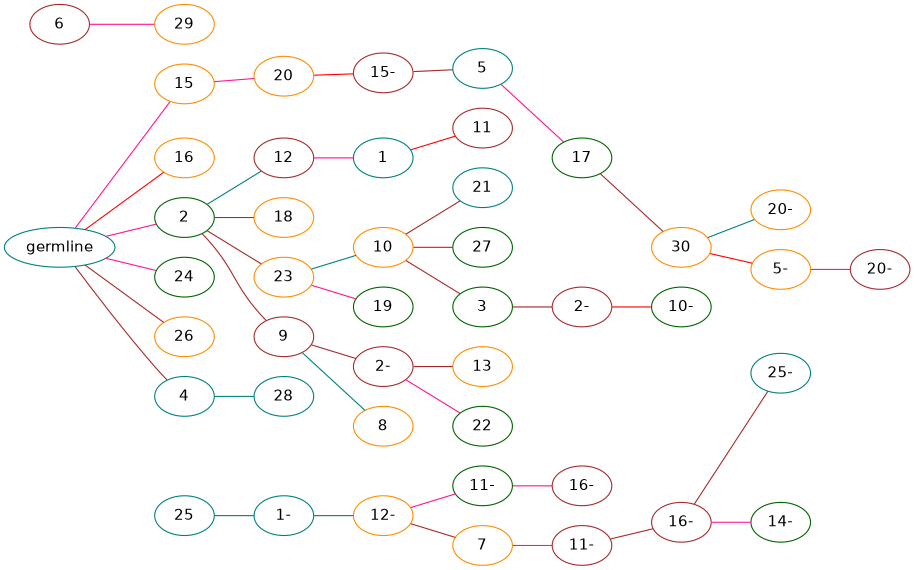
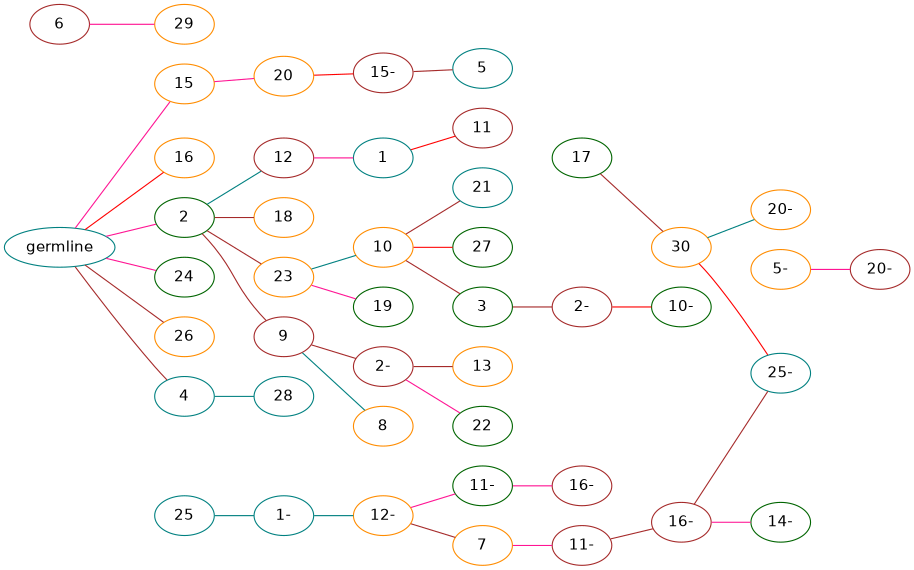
edge "5" -- "17": removed
edge "30" -- "5-": now "30" -- "25-"
